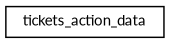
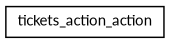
node "tickets_action_data": label "tickets_action_data" -> "tickets_action_action"
